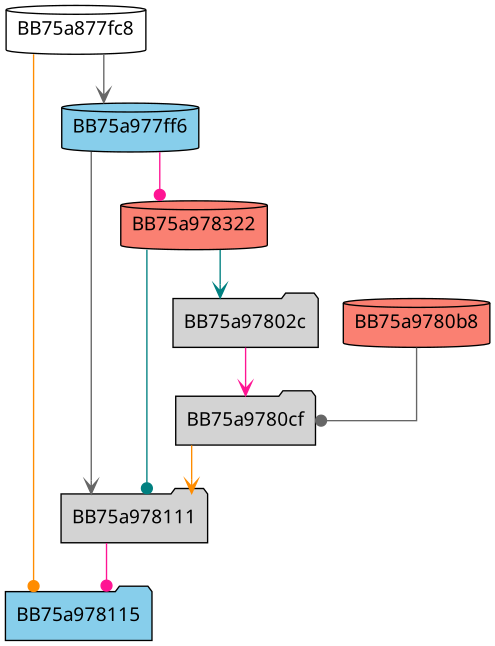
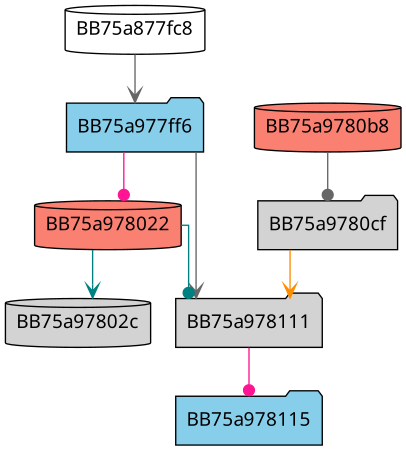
node "BB75a977ff6": shape cylinder -> folder
node "BB75a978322": label "BB75a978322" -> "BB75a978022"
edge "BB75a877fc8" -> "BB75a978115": removed
node "BB75a97802c": shape folder -> cylinder
edge "BB75a97802c" -> "BB75a9780cf": removed
